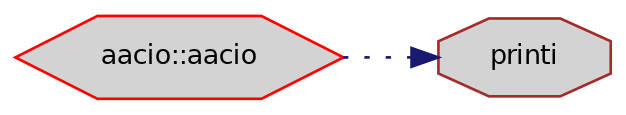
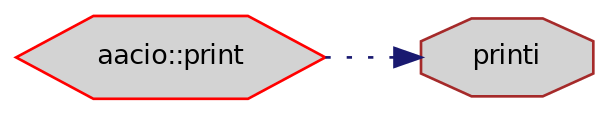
node "aacio::aacio": label "aacio::aacio" -> "aacio::print"
